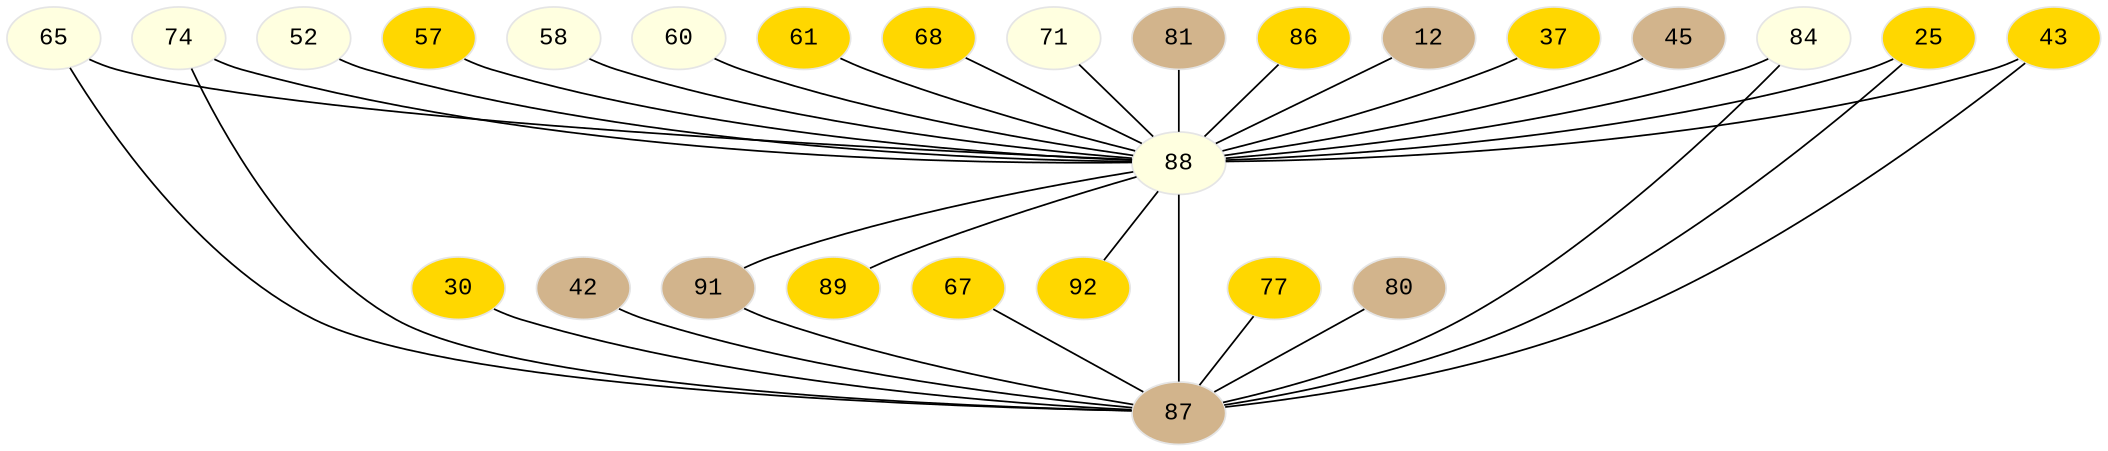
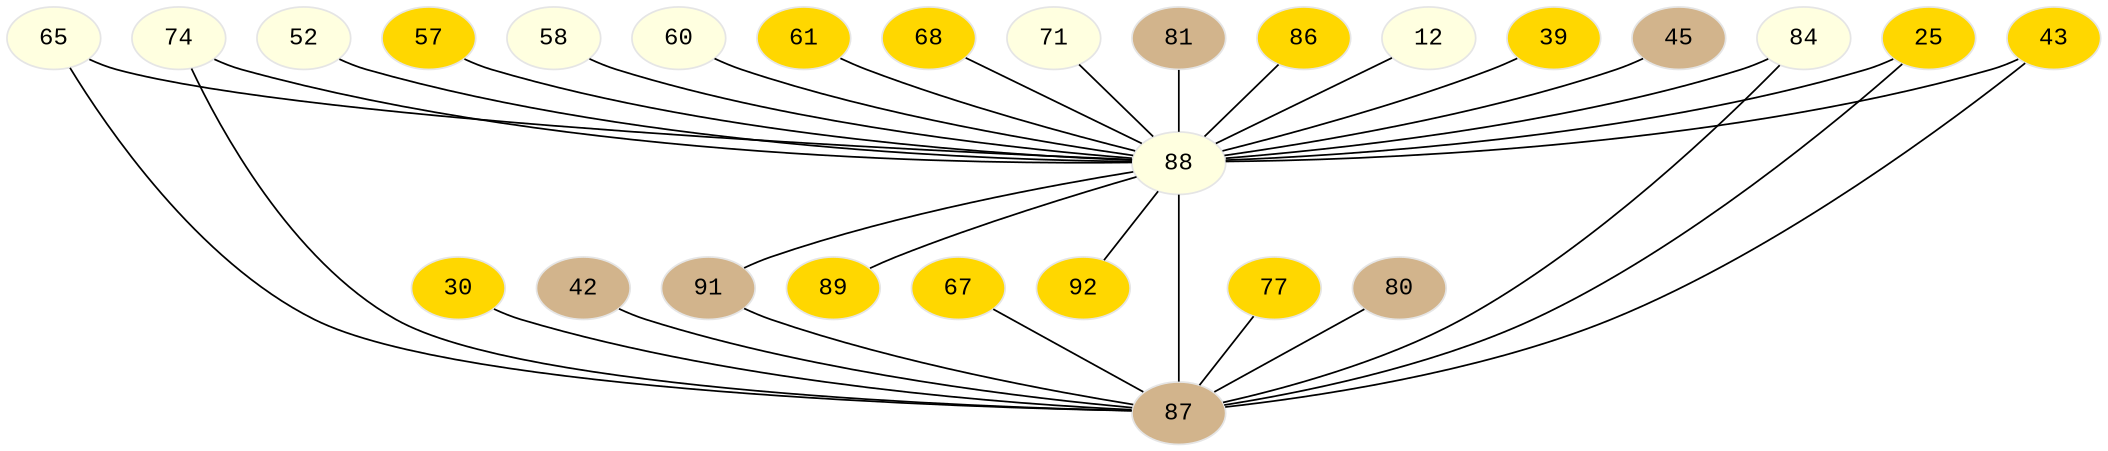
node "12": fillcolor tan -> lightyellow
node "37": label "37" -> "39"
